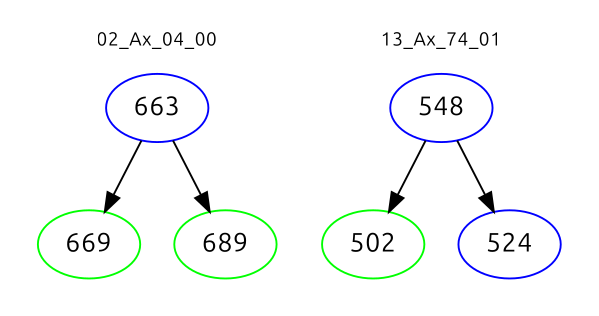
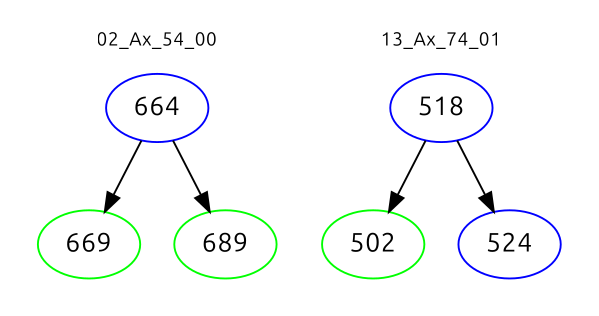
cluster "02_Ax_04_00": label "02_Ax_04_00" -> "02_Ax_54_00"
node "663": label "663" -> "664"
node "548": label "548" -> "518"
